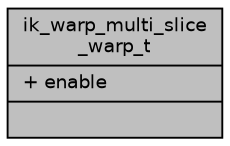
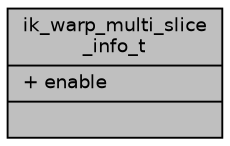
node "ik_warp_multi_slice": text "_warp_t" -> "_info_t"
